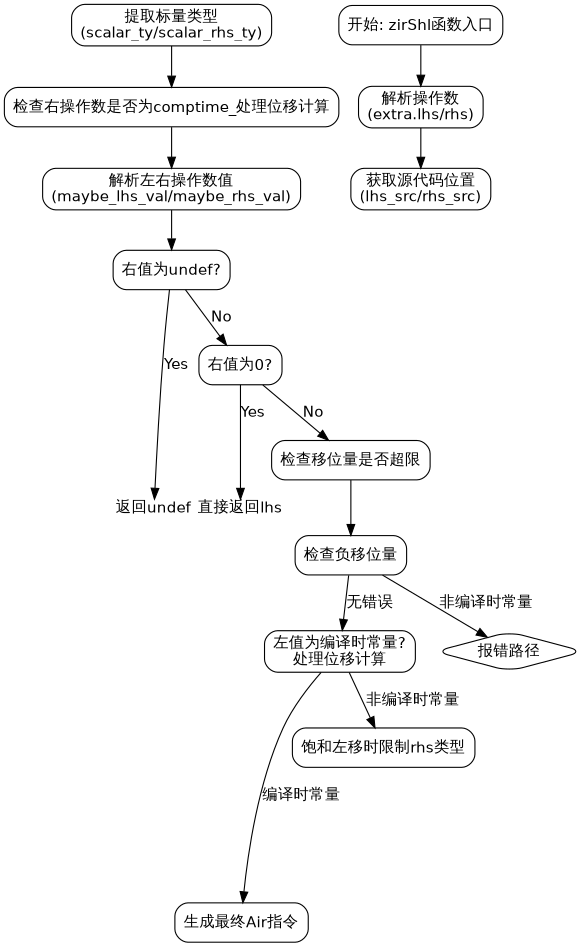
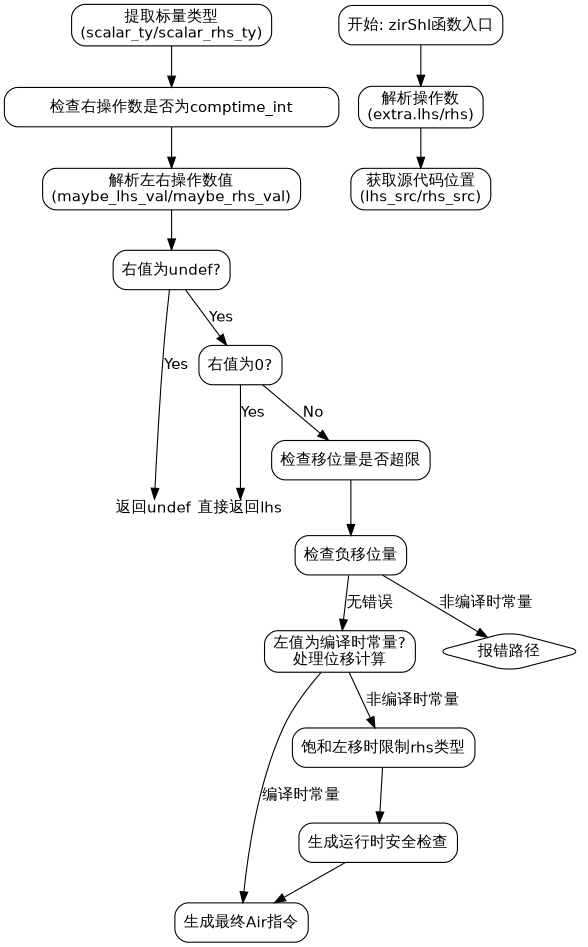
node "检查右操作数是否为comptime_处理位移计算": label "检查右操作数是否为comptime_处理位移计算" -> "检查右操作数是否为comptime_int"
edge "右值为undef?" -> "右值为0?": label "No" -> "Yes"
node "生成运行时安全检查": added
